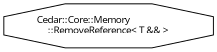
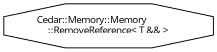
node "Cedar::Core::Memory ::RemoveReference< T && >": label "Cedar::Core::Memory ::RemoveReference< T && >" -> "Cedar::Memory::Memory ::RemoveReference< T && >"
